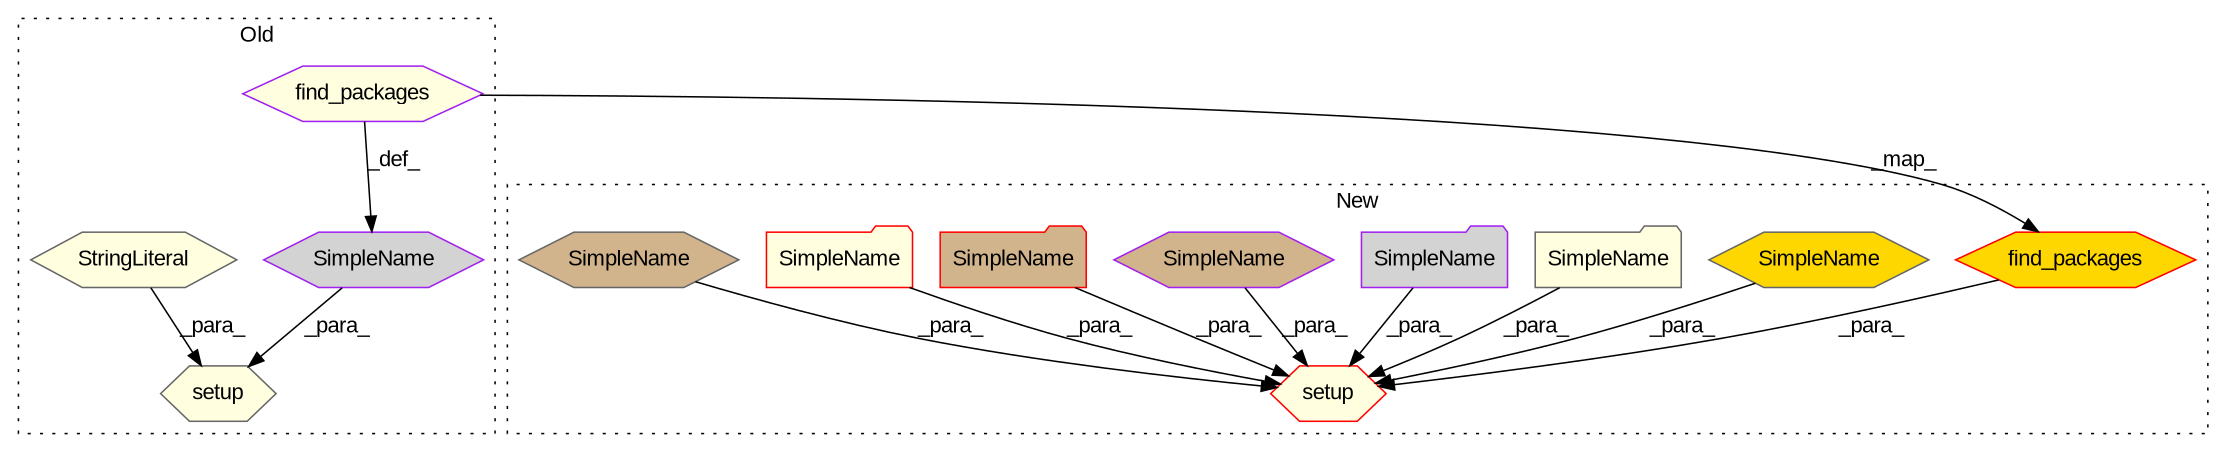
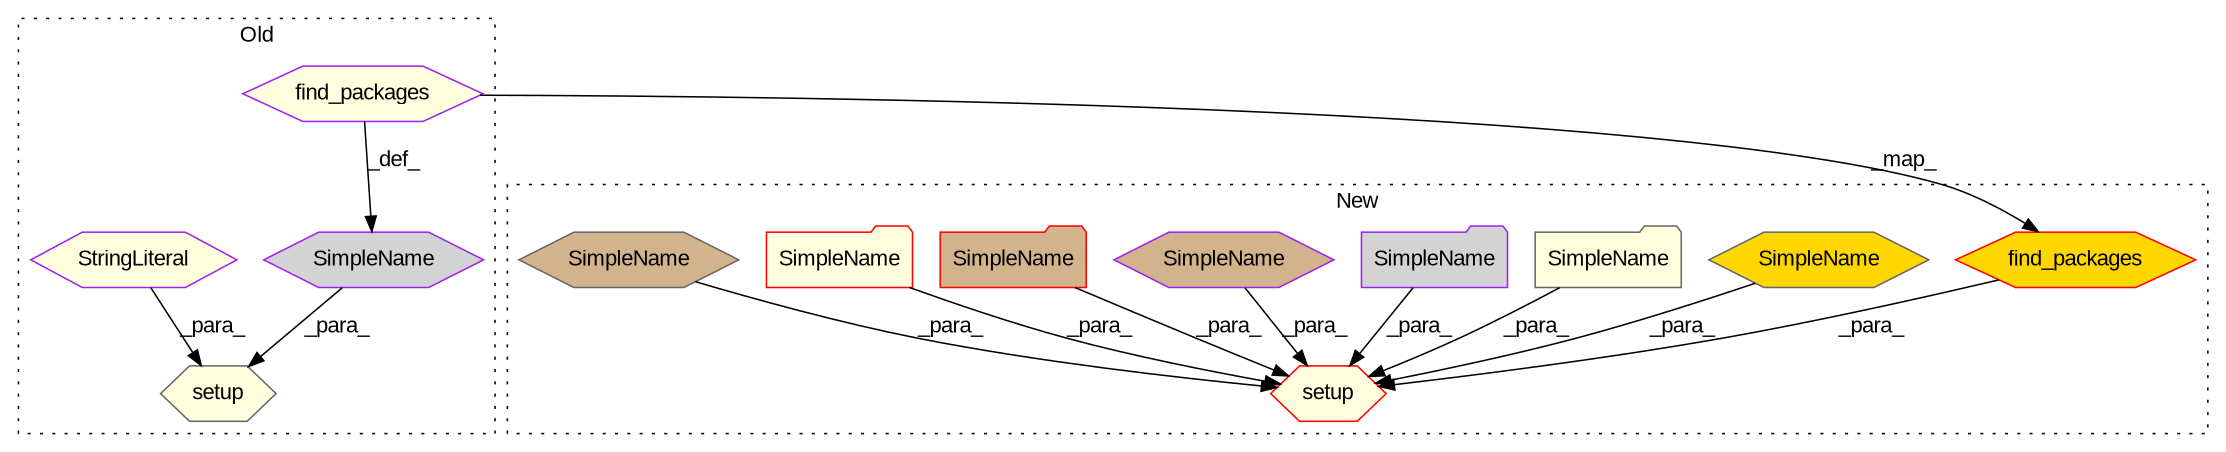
node "StringLiteral": color gray40 -> purple
